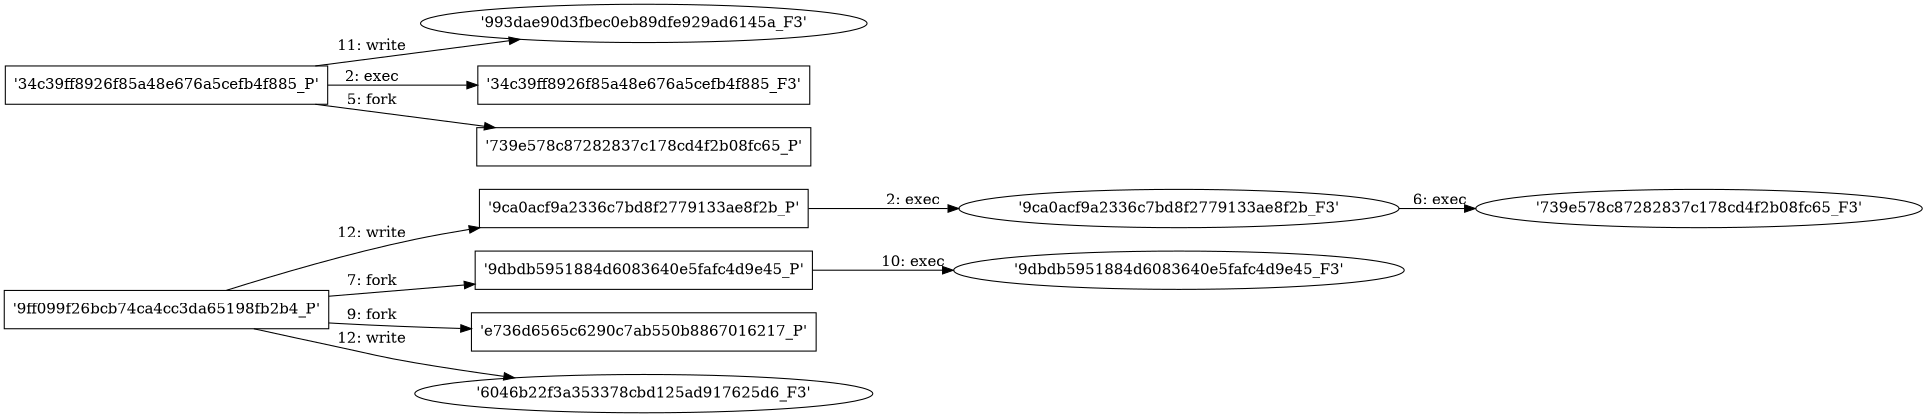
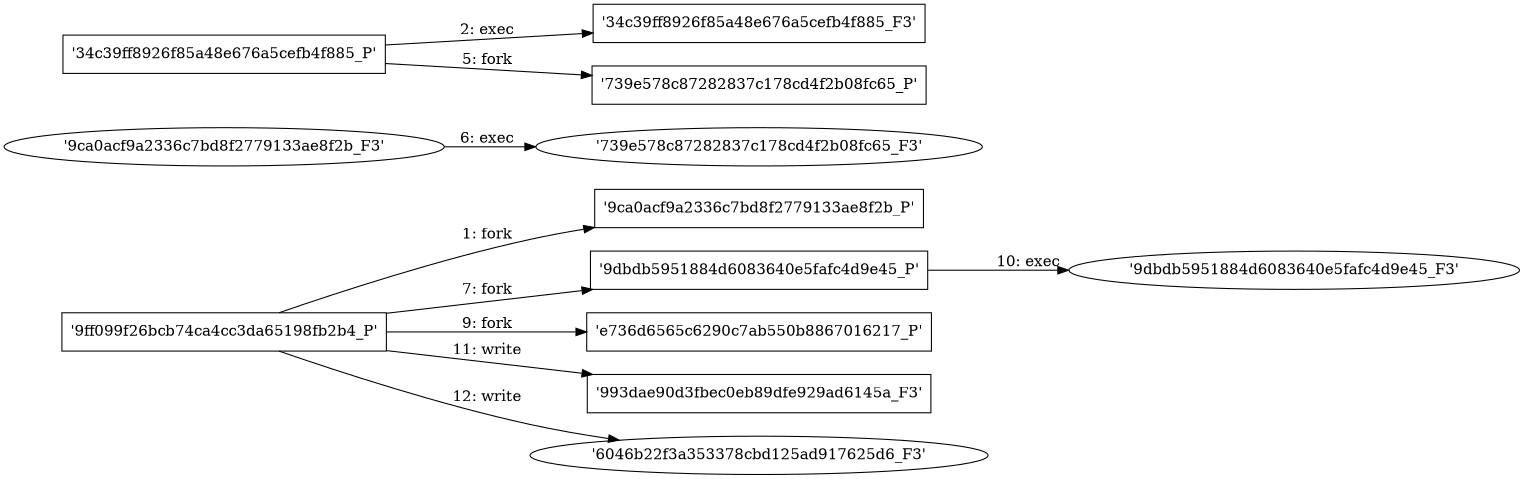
node "'993dae90d3fbec0eb89dfe929ad6145a_F3'": shape ellipse -> box
edge "'34c39ff8926f85a48e676a5cefb4f885_P'" -> "'993dae90d3fbec0eb89dfe929ad6145a_F3'": now "'9ff099f26bcb74ca4cc3da65198fb2b4_P'" -> "'993dae90d3fbec0eb89dfe929ad6145a_F3'"
edge "'9ca0acf9a2336c7bd8f2779133ae8f2b_P'" -> "'9ca0acf9a2336c7bd8f2779133ae8f2b_F3'": removed, label "2: exec"
edge "'9ff099f26bcb74ca4cc3da65198fb2b4_P'" -> "'9ca0acf9a2336c7bd8f2779133ae8f2b_P'": label "12: write" -> "1: fork"
